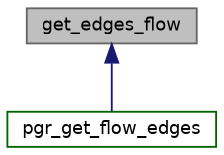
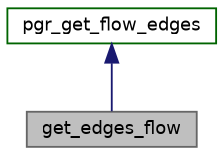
edge "pgr_get_flow_edges" -> "get_edges_flow": reversed
